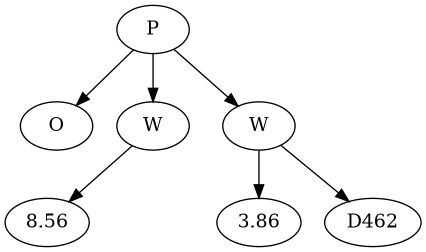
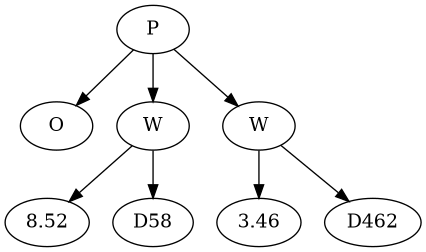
node "8.56": label "8.56" -> "8.52"
node "D58": added
node "3.86": label "3.86" -> "3.46"
